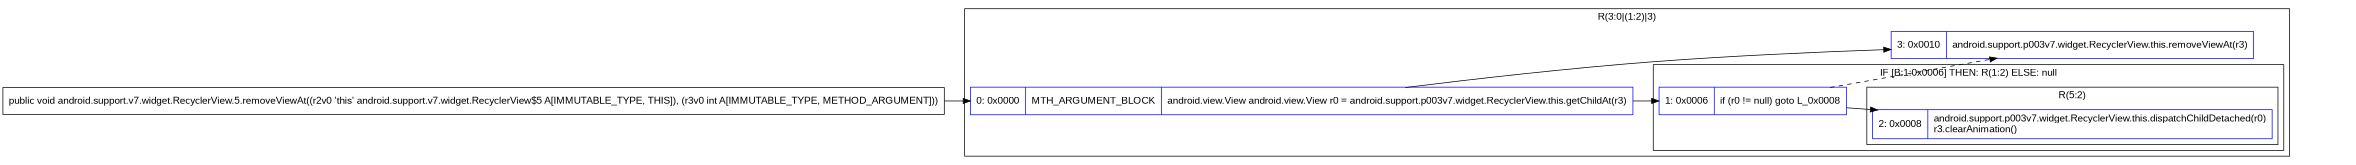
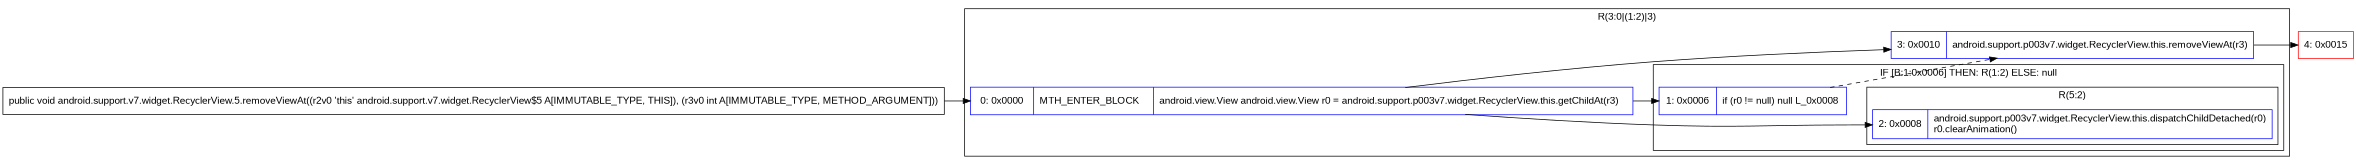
node "4: 0x0015": added
node "0: 0x0000": text "MTH_ARGUMENT_BLOCK" -> "MTH_ENTER_BLOCK"
node "1: 0x0006": text "if (r0 != null) goto L_0x0008" -> "if (r0 != null) null L_0x0008"
edge "1: 0x0006" -> "2: 0x0008": now "0: 0x0000" -> "2: 0x0008"
node "2: 0x0008": text "r3.clearAnimation()" -> "r0.clearAnimation()"
